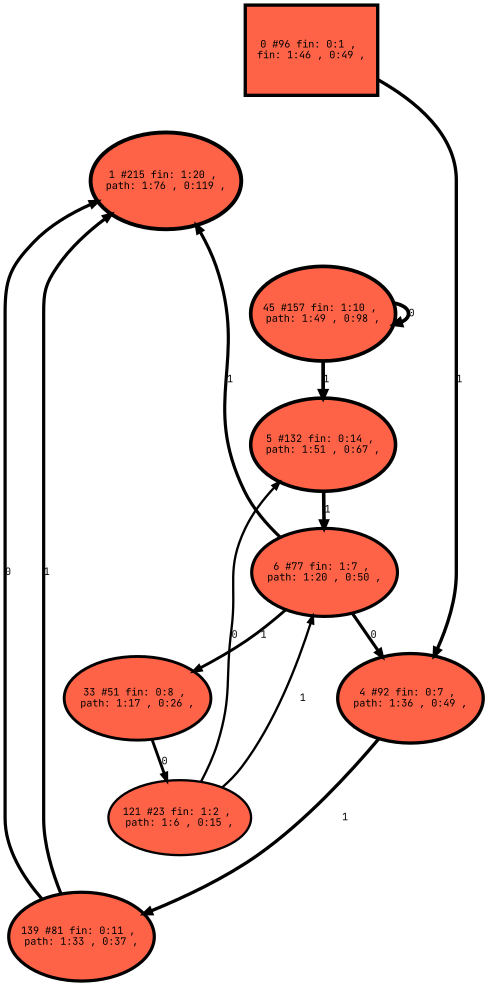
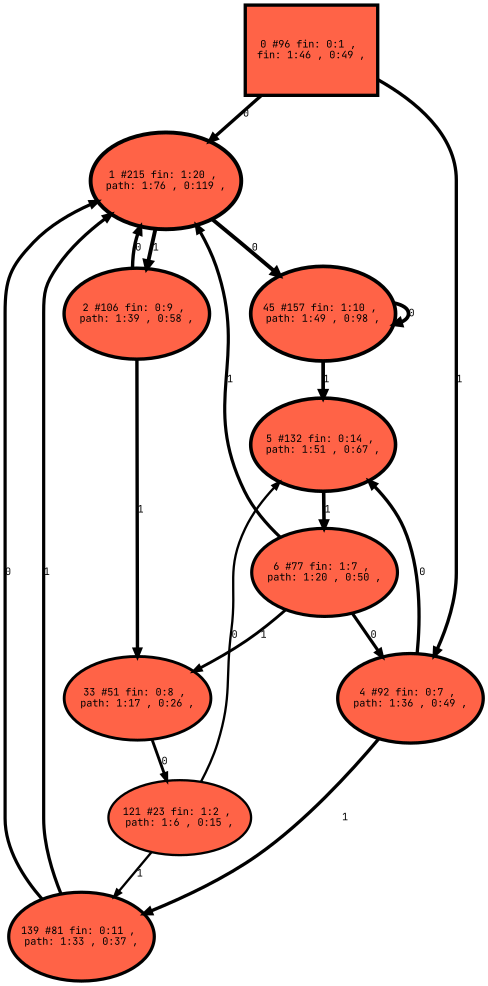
edge "0 #96 fin: 0:1 , fin: 1:46 , 0:49 ," -> "1 #215 fin: 1:20 , path: 1:76 , 0:119 ,": added, label "0"
edge "1 #215 fin: 1:20 , path: 1:76 , 0:119 ," -> "45 #157 fin: 1:10 , path: 1:49 , 0:98 ,": added, label "0"
node "2 #106 fin: 0:9 , path: 1:39 , 0:58 ,": added
edge "4 #92 fin: 0:7 , path: 1:36 , 0:49 ," -> "5 #132 fin: 0:14 , path: 1:51 , 0:67 ,": added, label "0"
edge "121 #23 fin: 1:2 , path: 1:6 , 0:15 ," -> "6 #77 fin: 1:7 , path: 1:20 , 0:50 ,": now "121 #23 fin: 1:2 , path: 1:6 , 0:15 ," -> "139 #81 fin: 0:11 , path: 1:33 , 0:37 ,"
